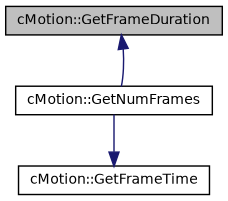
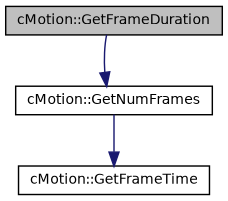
edge "cMotion::GetNumFrames" -> "cMotion::GetFrameDuration": reversed
